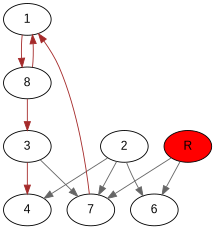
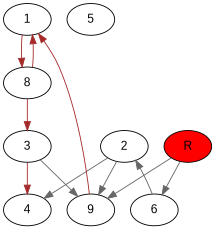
node "5": added
edge "2" -> "6": reversed
node "7": label "7" -> "9"
